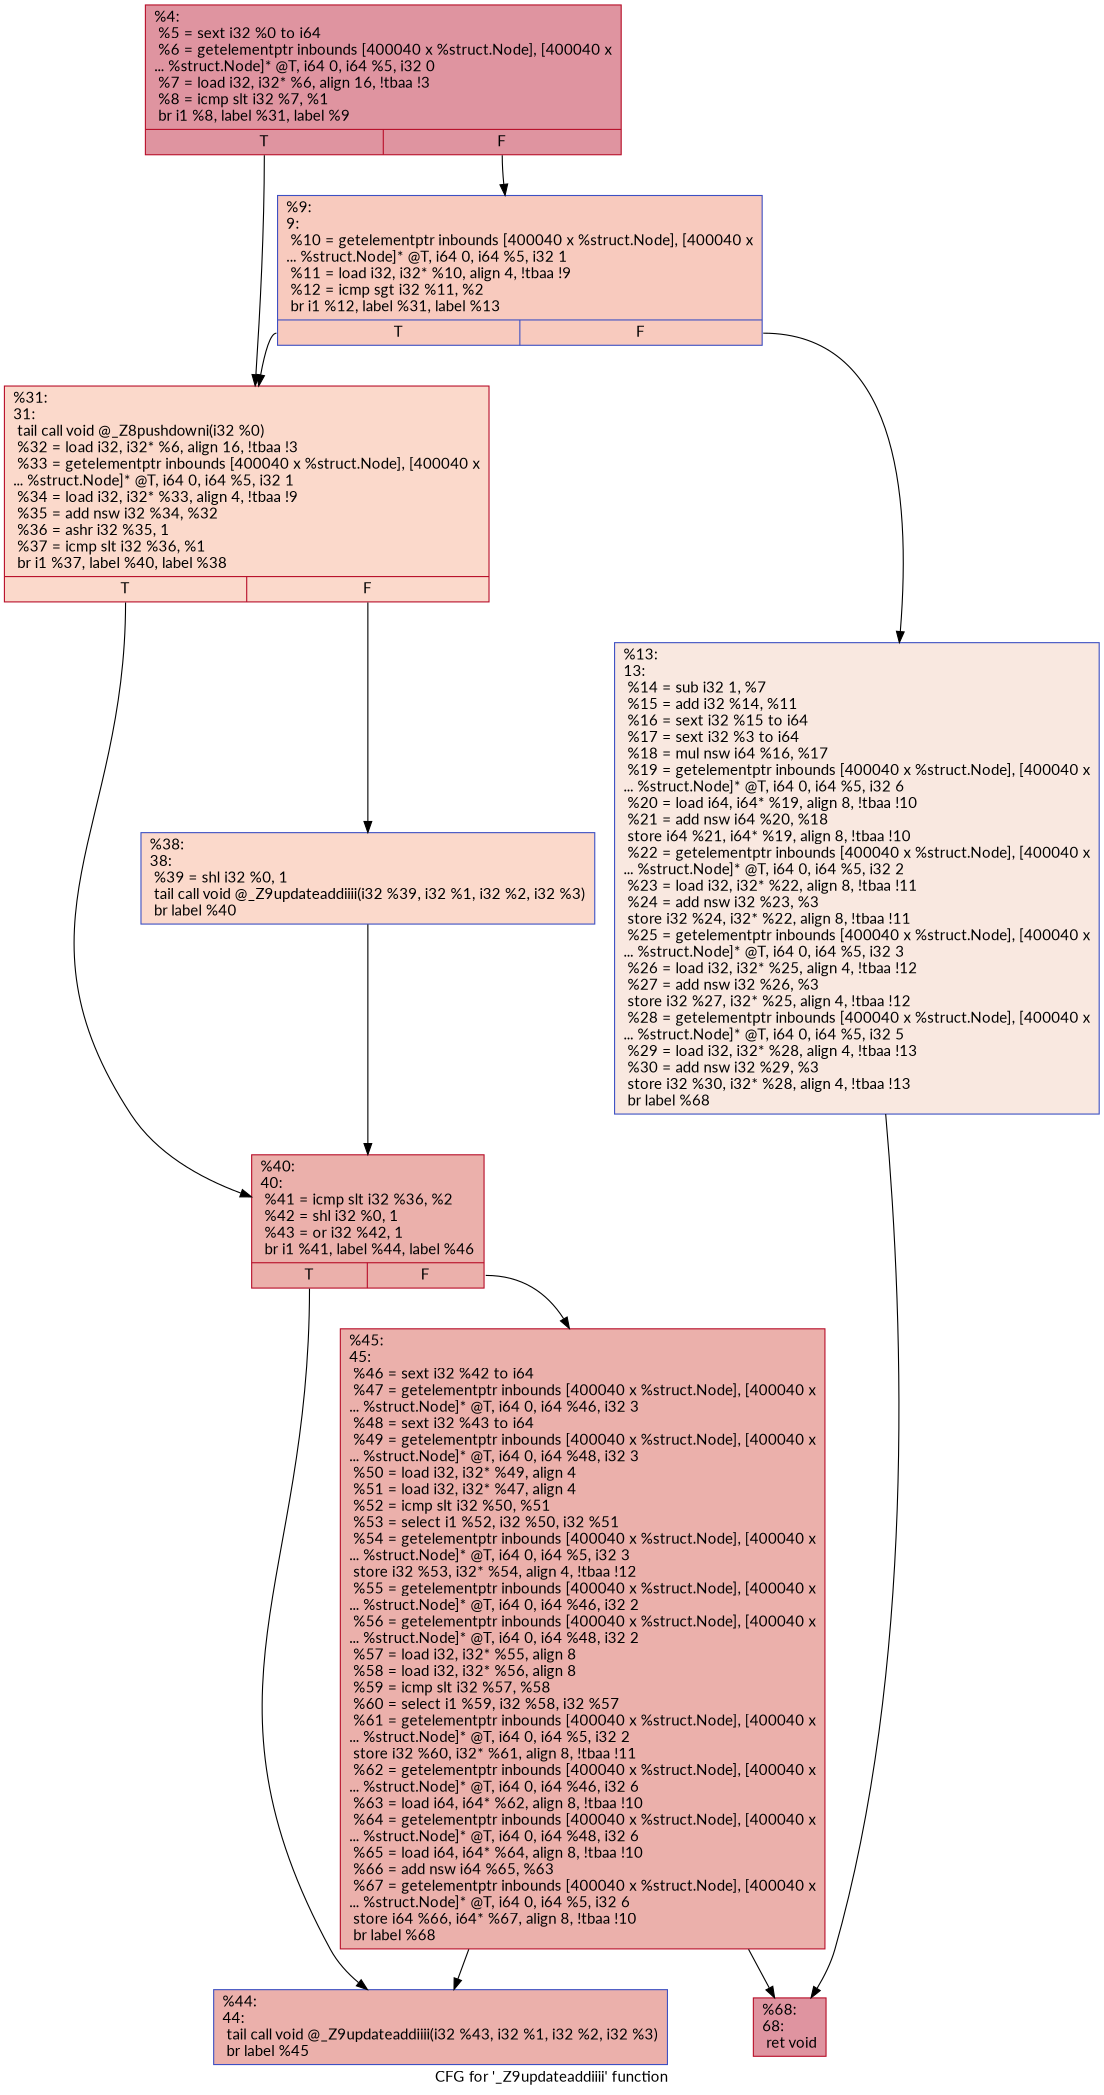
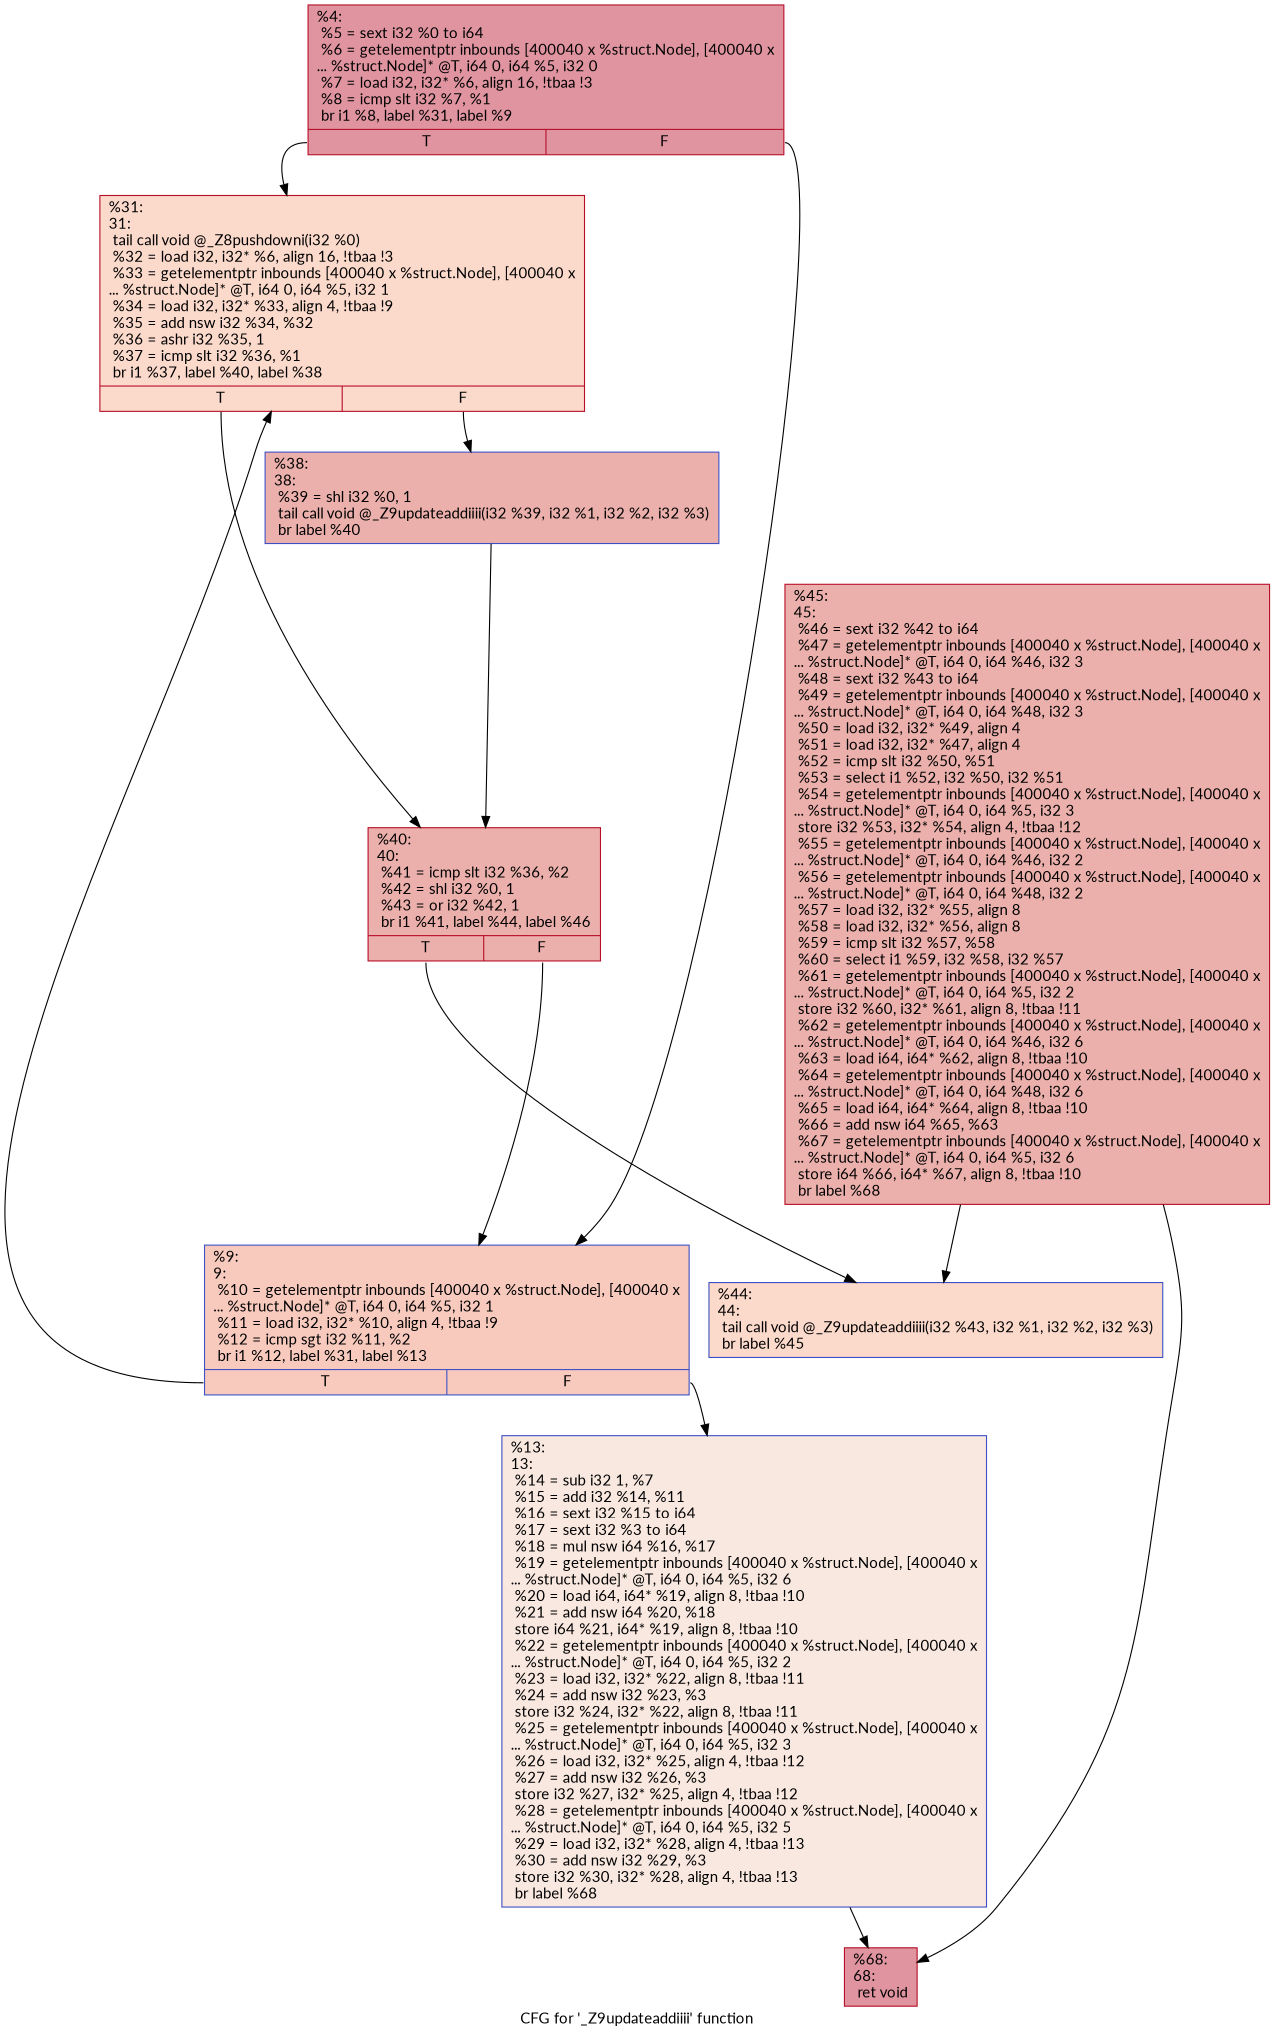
node "%38:": fillcolor #f7a88970 -> #d24b4070
edge "%40:" -> "%45:": now "%40:" -> "%9:"
node "%44:": fillcolor #d24b4070 -> #f7a88970
